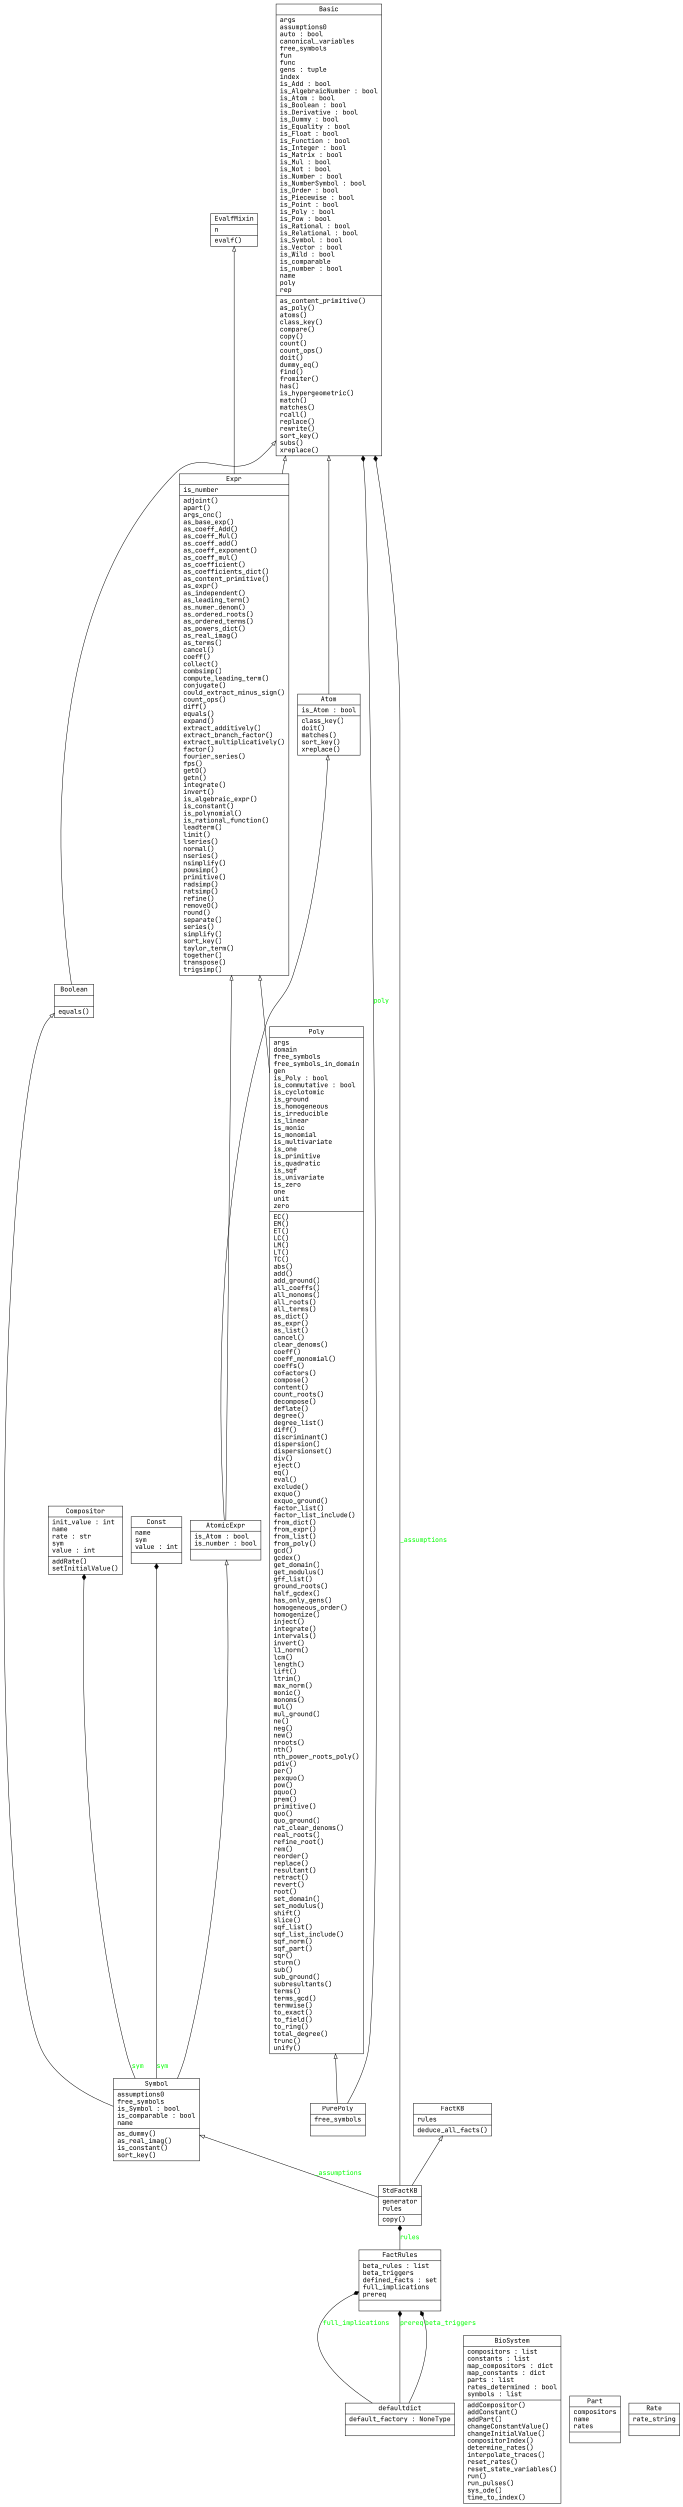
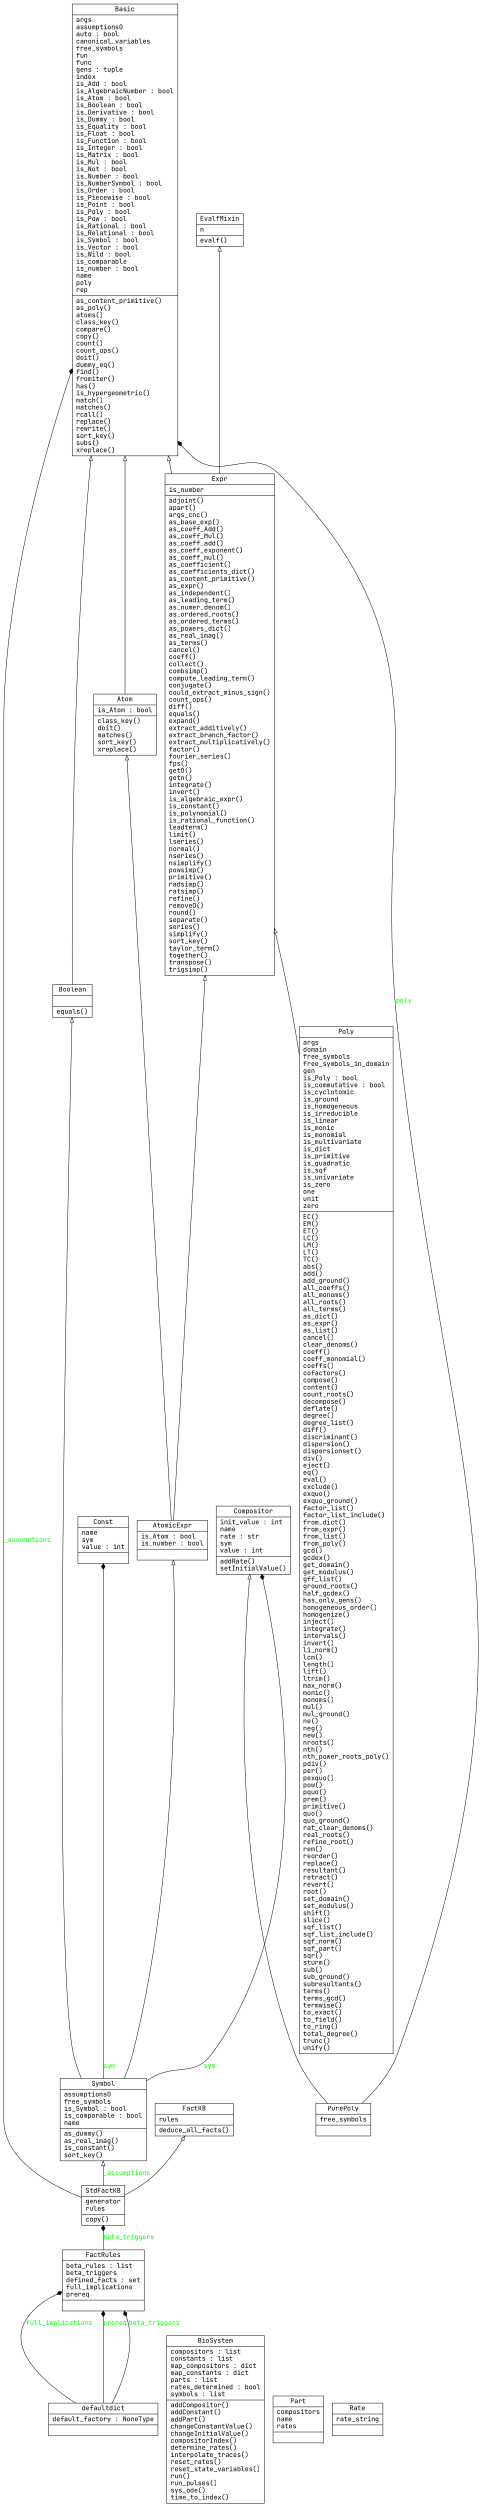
node "Poly": text "is_one" -> "is_dict"
edge "PurePoly" -> "Poly": now "PurePoly" -> "Compositor"
edge "FactRules" -> "StdFactKB": label "rules" -> "beta_triggers"
